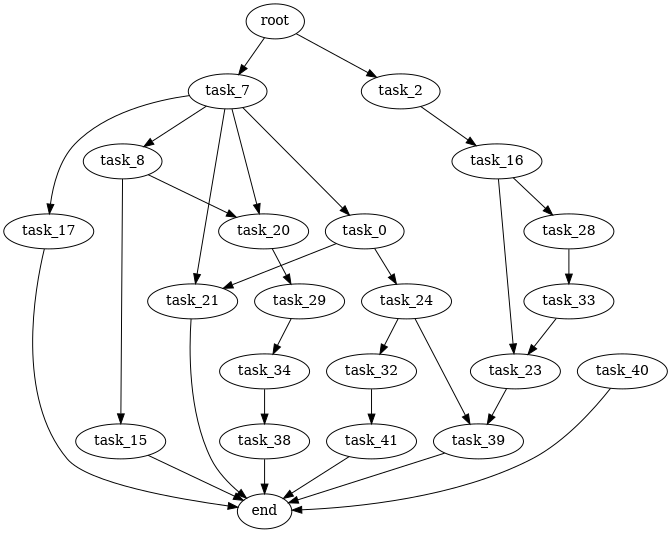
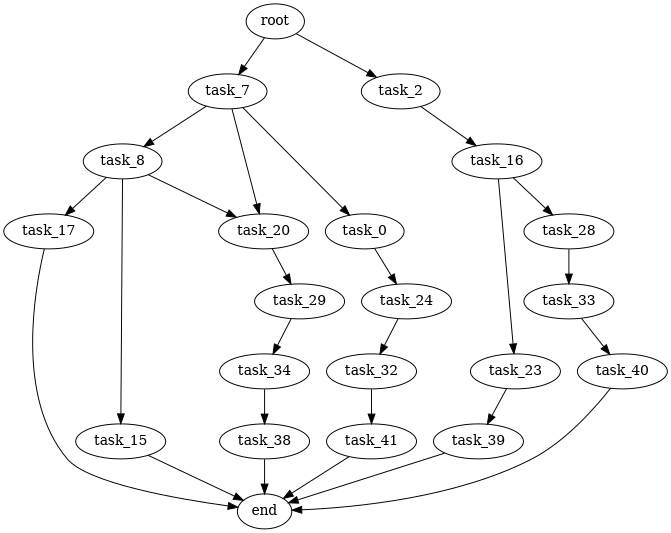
edge "task_7" -> "task_17": now "task_8" -> "task_17"
node "task_21": removed
edge "task_33" -> "task_23": now "task_33" -> "task_40"
edge "task_24" -> "task_39": removed
